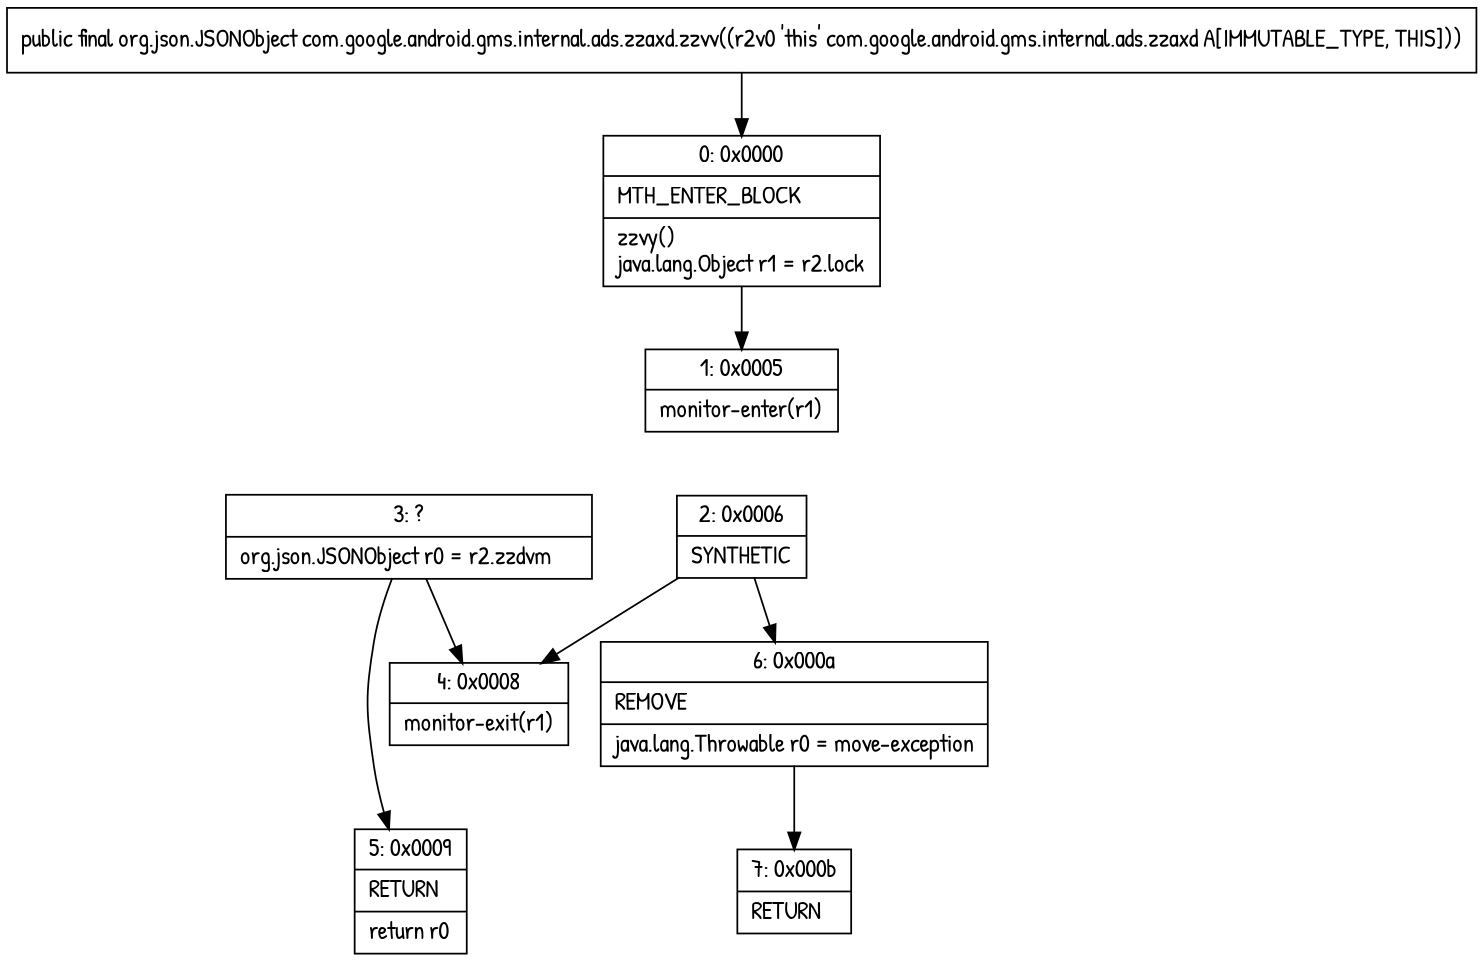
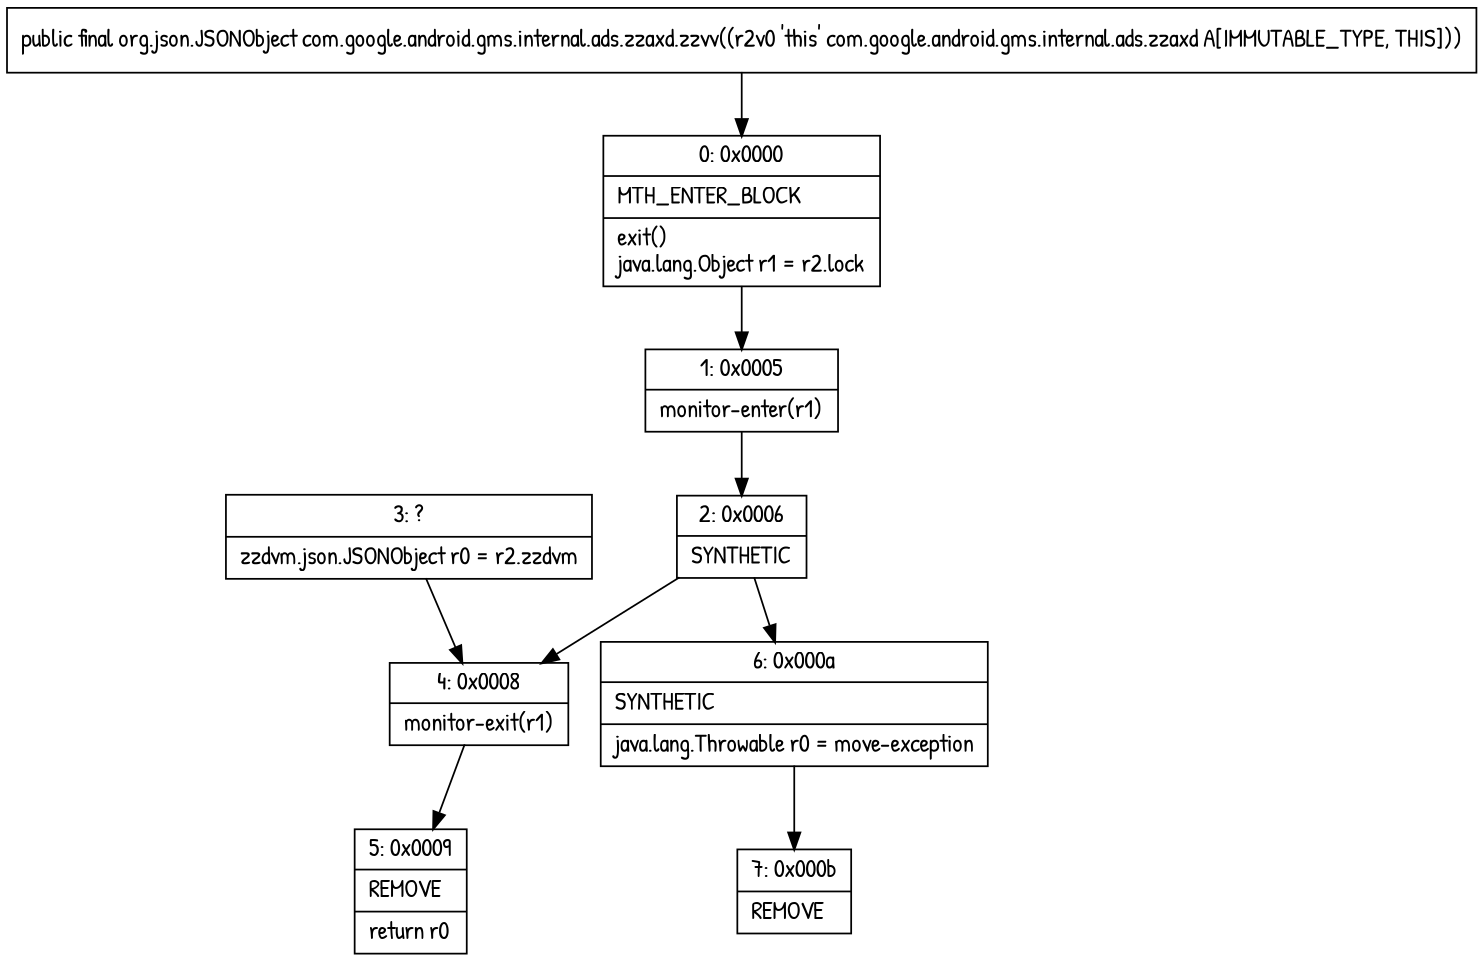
node "0: 0x0000": text "zzvy()" -> "exit()"
edge "1: 0x0005" -> "2: 0x0006": added
node "3: ?": text "org.json.JSONObject r0 = r2.zzdvm" -> "zzdvm.json.JSONObject r0 = r2.zzdvm"
edge "3: ?" -> "5: 0x0009": now "4: 0x0008" -> "5: 0x0009"
node "6: 0x000a": text "REMOVE" -> "SYNTHETIC"
node "5: 0x0009": text "RETURN" -> "REMOVE"
node "7: 0x000b": text "RETURN" -> "REMOVE"
